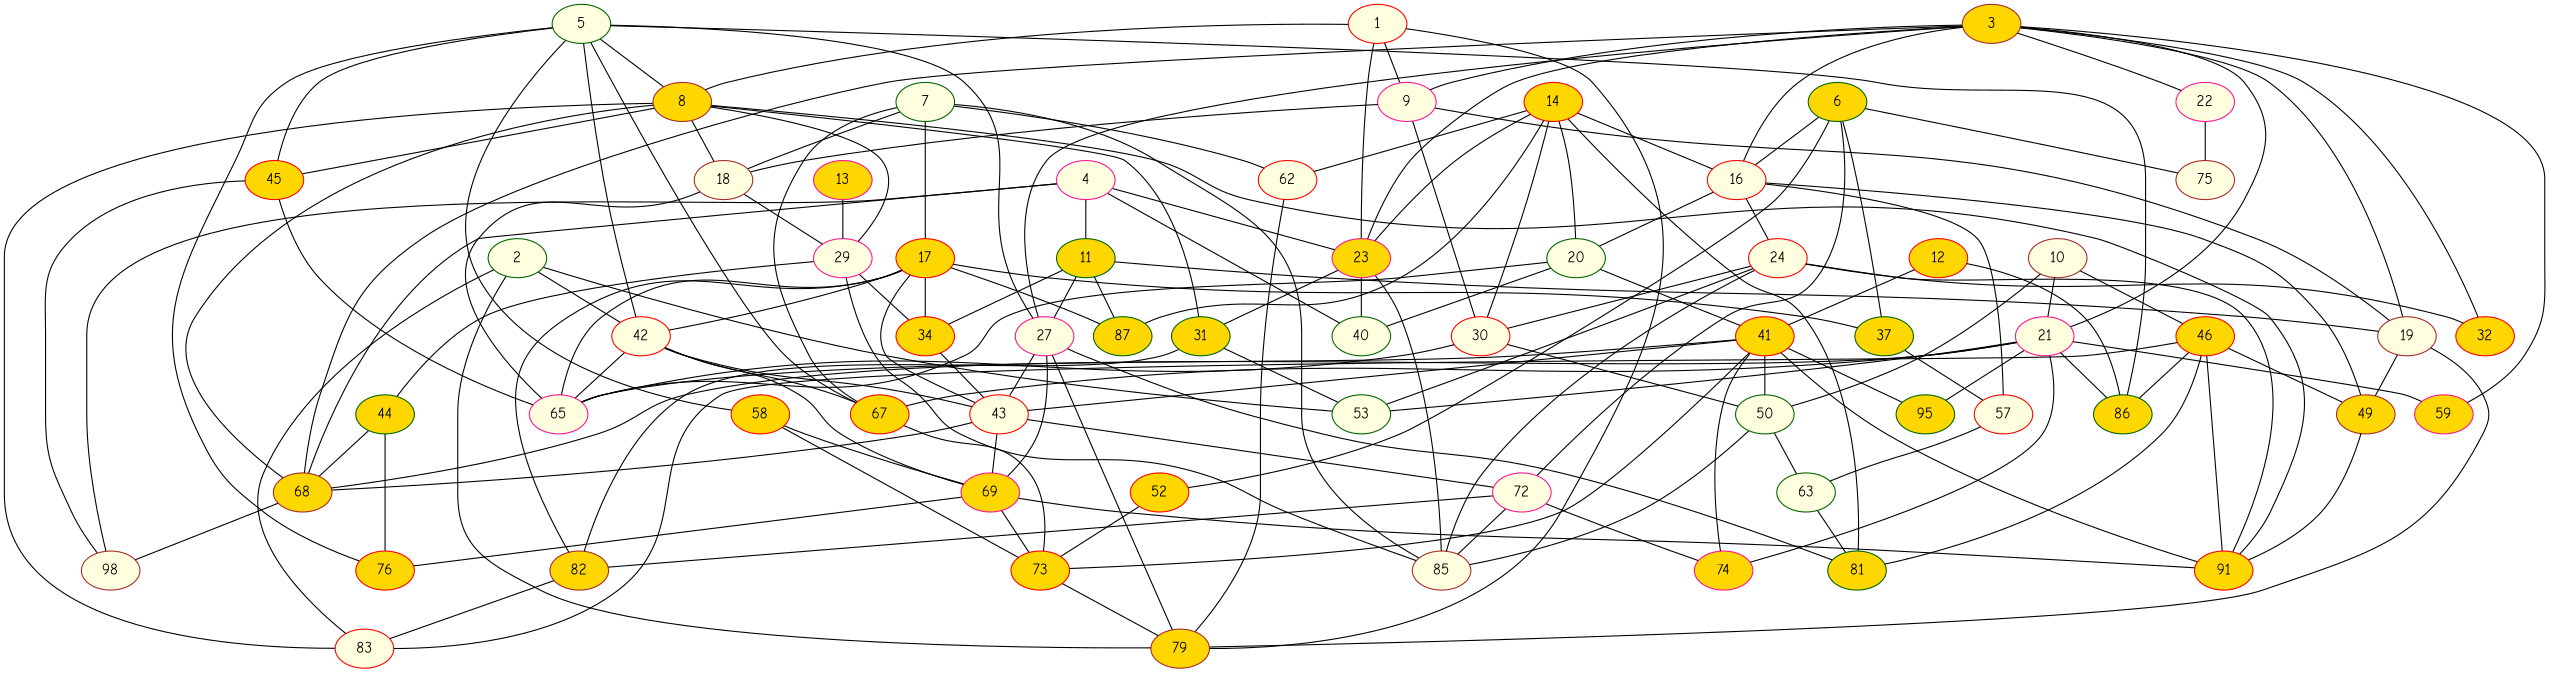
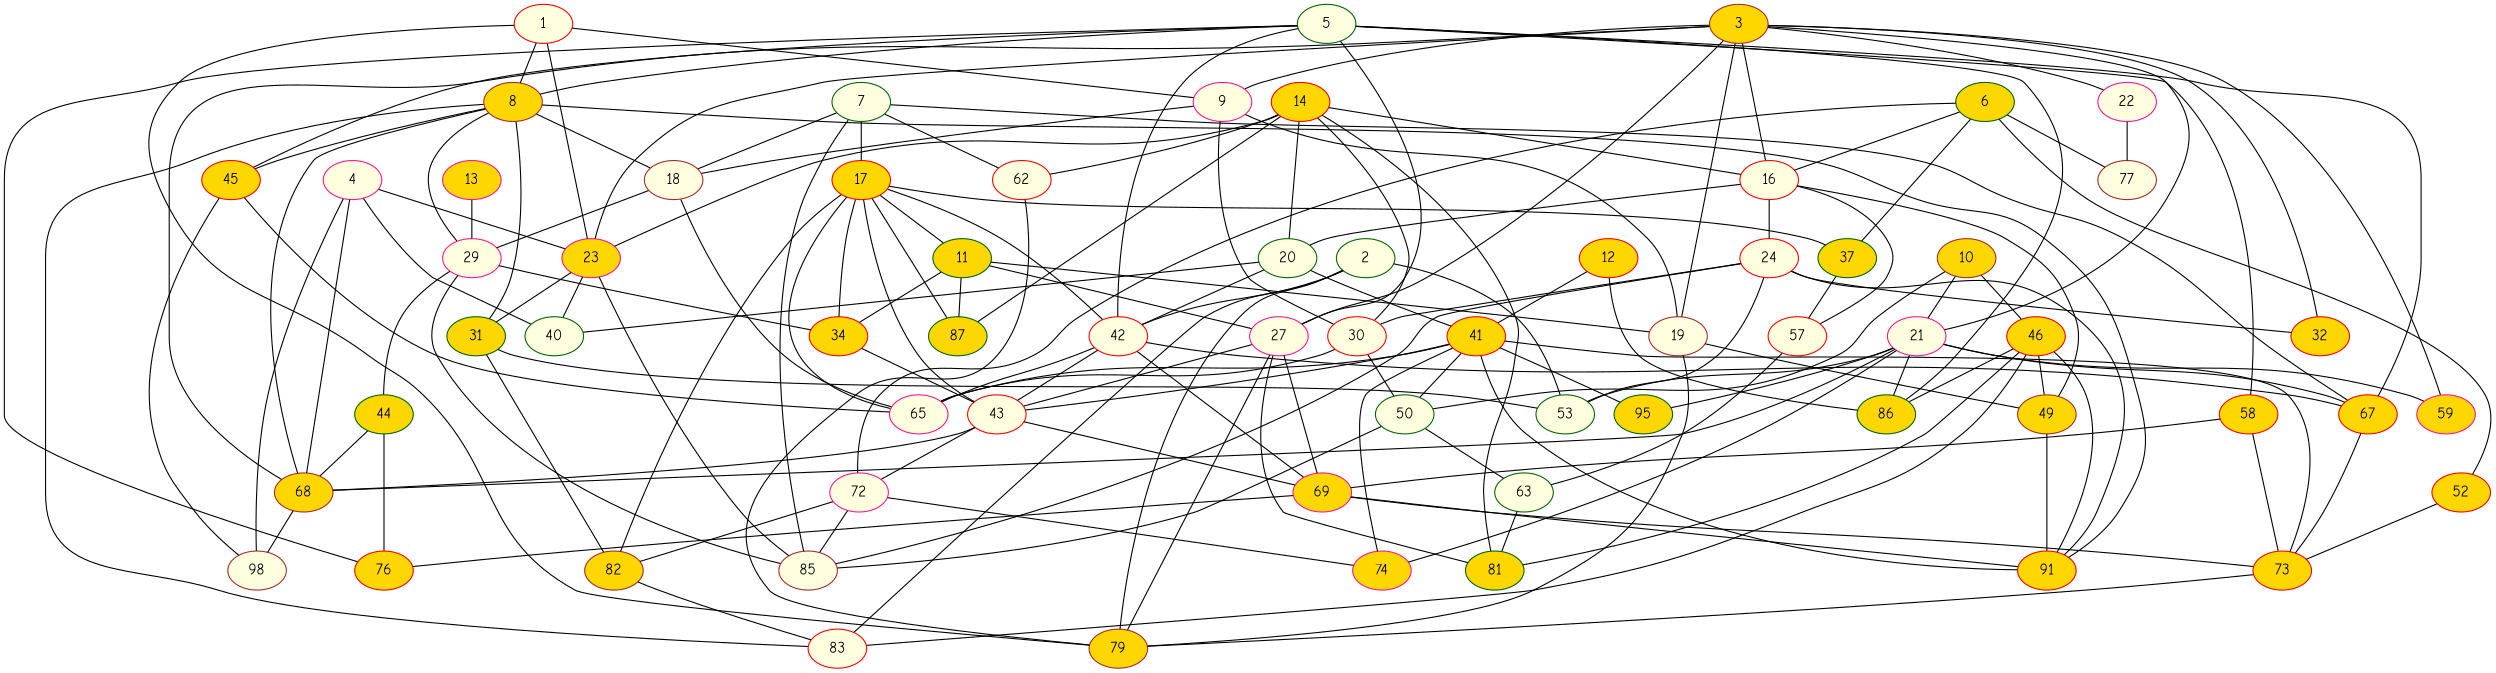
node "75": label "75" -> "77"
edge "4" -- "11": now "17" -- "11"
node "10": fillcolor lightyellow -> gold
edge "20" -- "65": now "20" -- "42"
